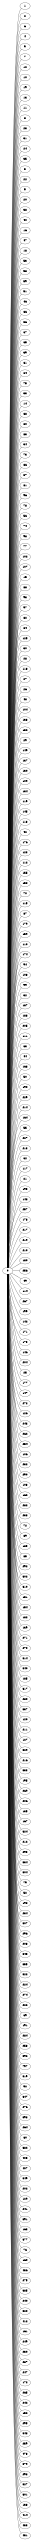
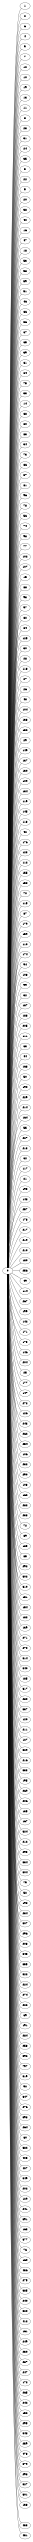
node "414": removed
